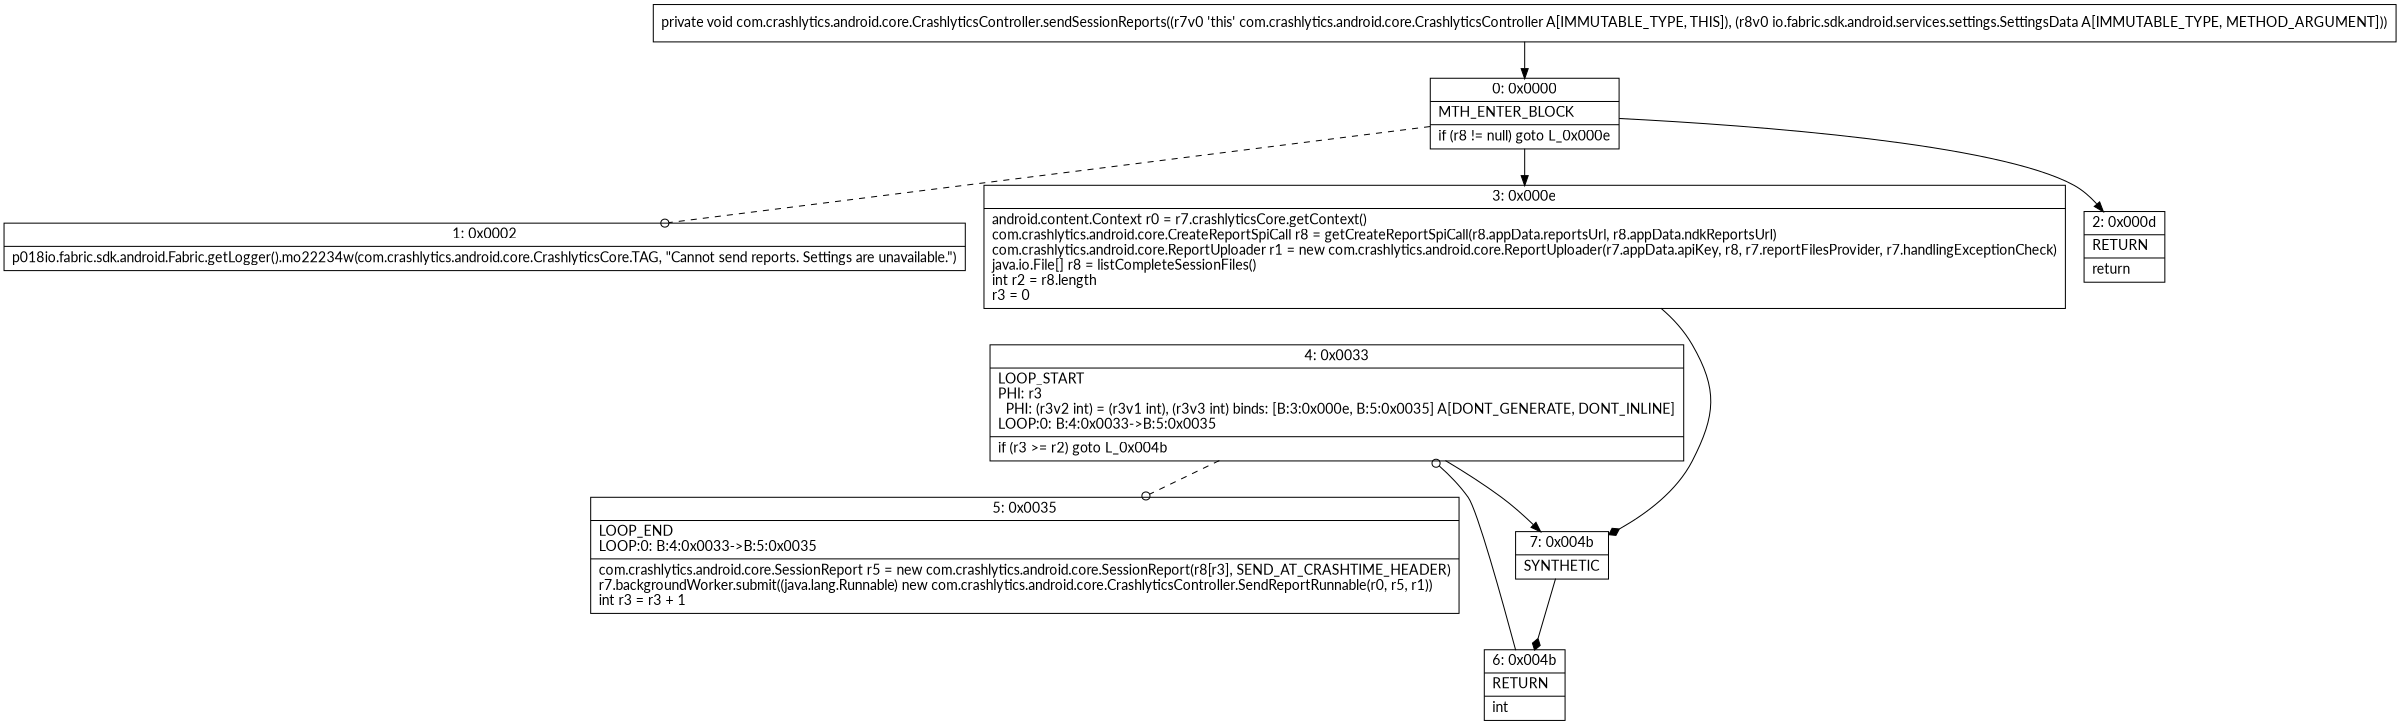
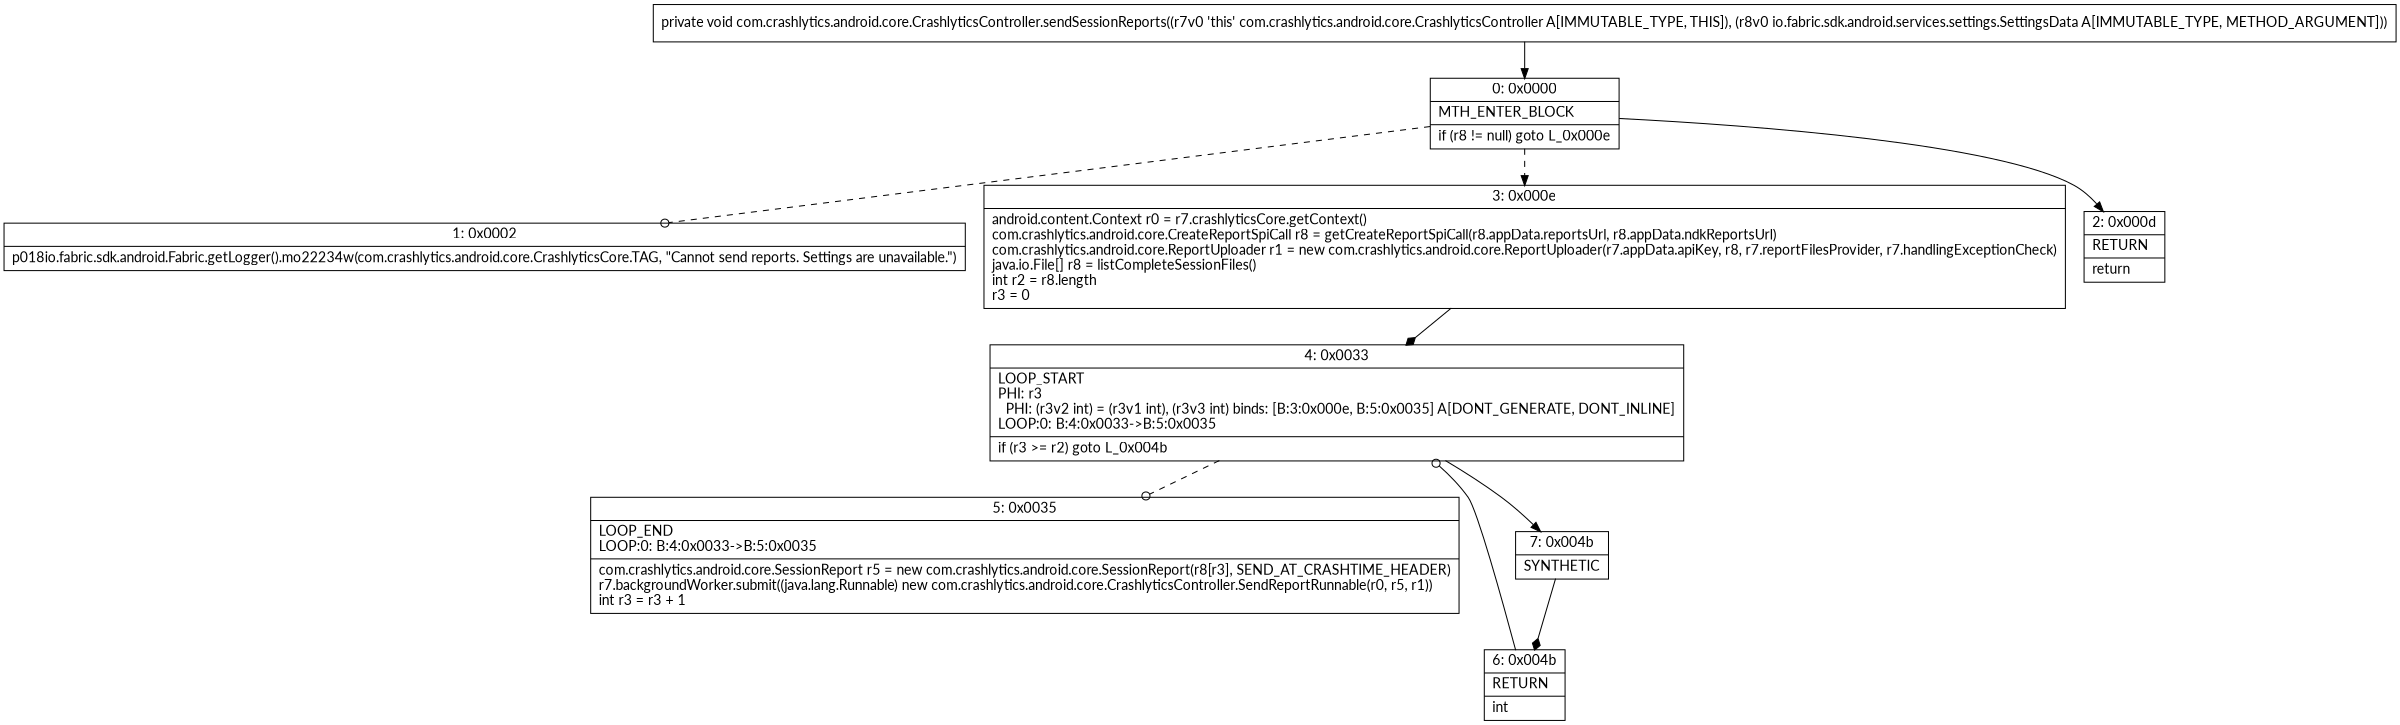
edge "0: 0x0000" -> "3: 0x000e": style solid -> dashed
edge "3: 0x000e" -> "7: 0x004b": now "3: 0x000e" -> "4: 0x0033"
